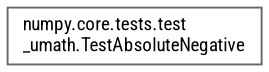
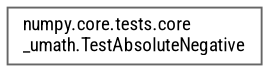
node "numpy.core.tests.test _umath.TestAbsoluteNegative": label "numpy.core.tests.test _umath.TestAbsoluteNegative" -> "numpy.core.tests.core _umath.TestAbsoluteNegative"
